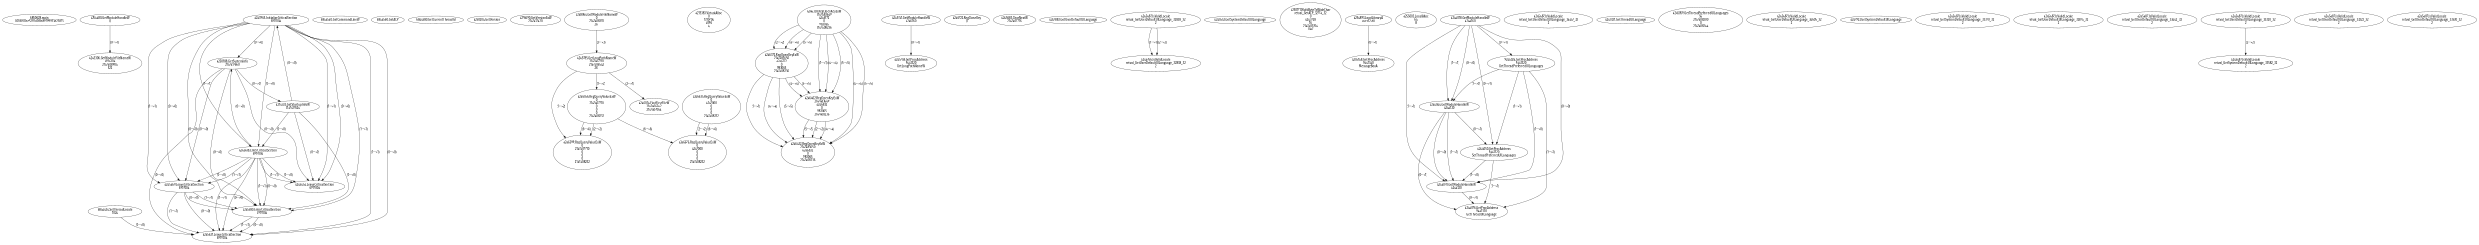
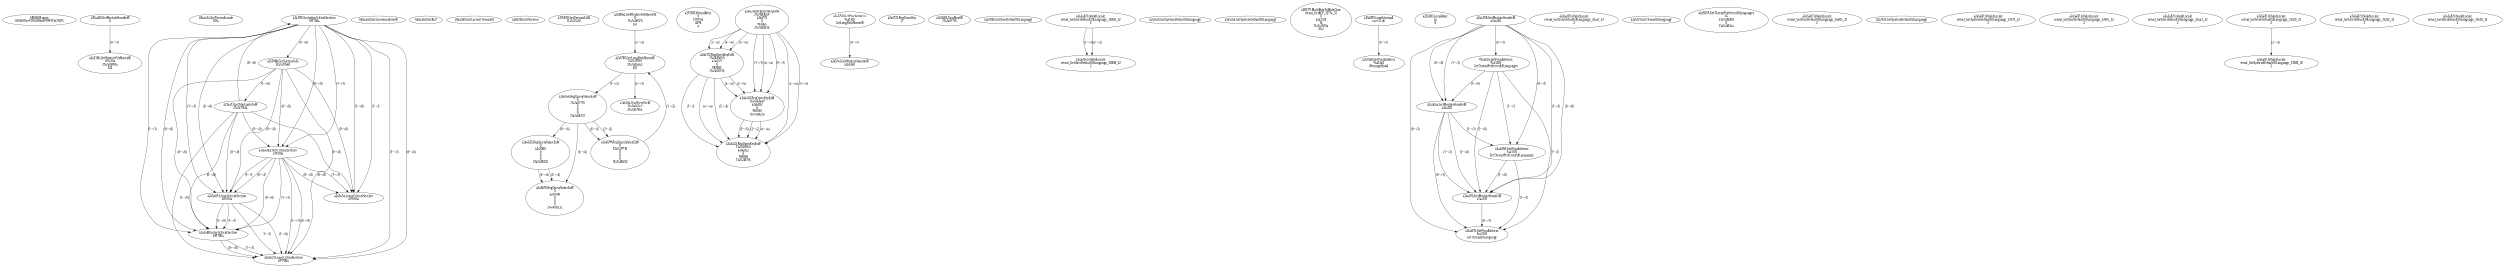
node "4245525.GetSystemDefaultUILanguage": added
edge "4245741.GetModuleHandleW 4246160" -> "4245758.GetProcAddress 9441320 GetLongPathNameW": reversed
edge "4245785.GetLongPathNameW 2147407710 2147406542 261" -> "4246599.RegQueryValueExW 0 2147407710 0 0 0 2147408232": reversed
edge "4245418.EnterCriticalSection 6917004" -> "4250188.GetSystemInfo 2147417660": reversed
edge "4244018.GetModuleHandleW 4244160" -> "4244076.GetProcAddress 9441320 GetThreadUILanguage": added, label "(0-->1)"
edge "4246556.RegQueryValueExW 0 2147407710 0 0 0 2147408232" -> "4246635.RegQueryValueExW 0 4247000 0 0 0 2147408232": added, label "(6-->6)"
edge "4214413.GetStartupInfoW 2147417624" -> "4245469.LeaveCriticalSection 6917004": added, label "(0-->0)"
edge "6844434.SetThreadLocale 1024" -> "4245621.LeaveCriticalSection 6917004": now "4214413.GetStartupInfoW 2147417624" -> "4245621.LeaveCriticalSection 6917004"
